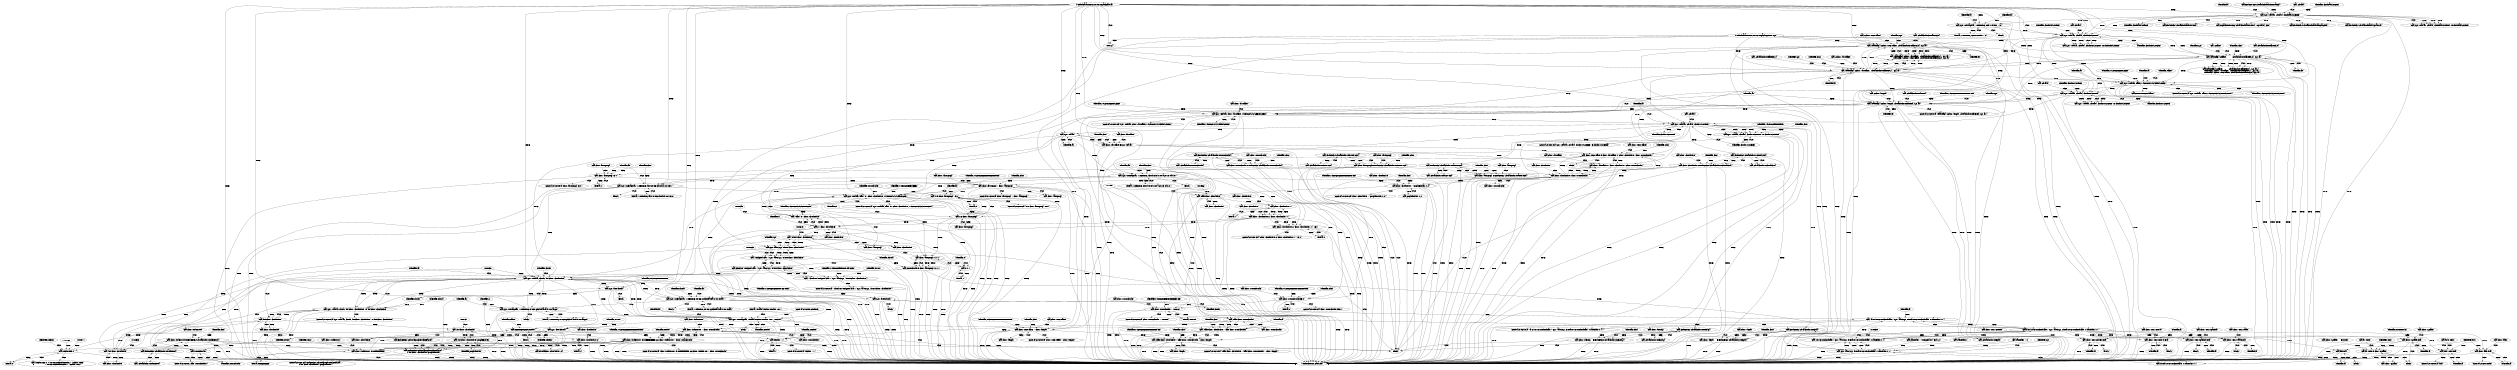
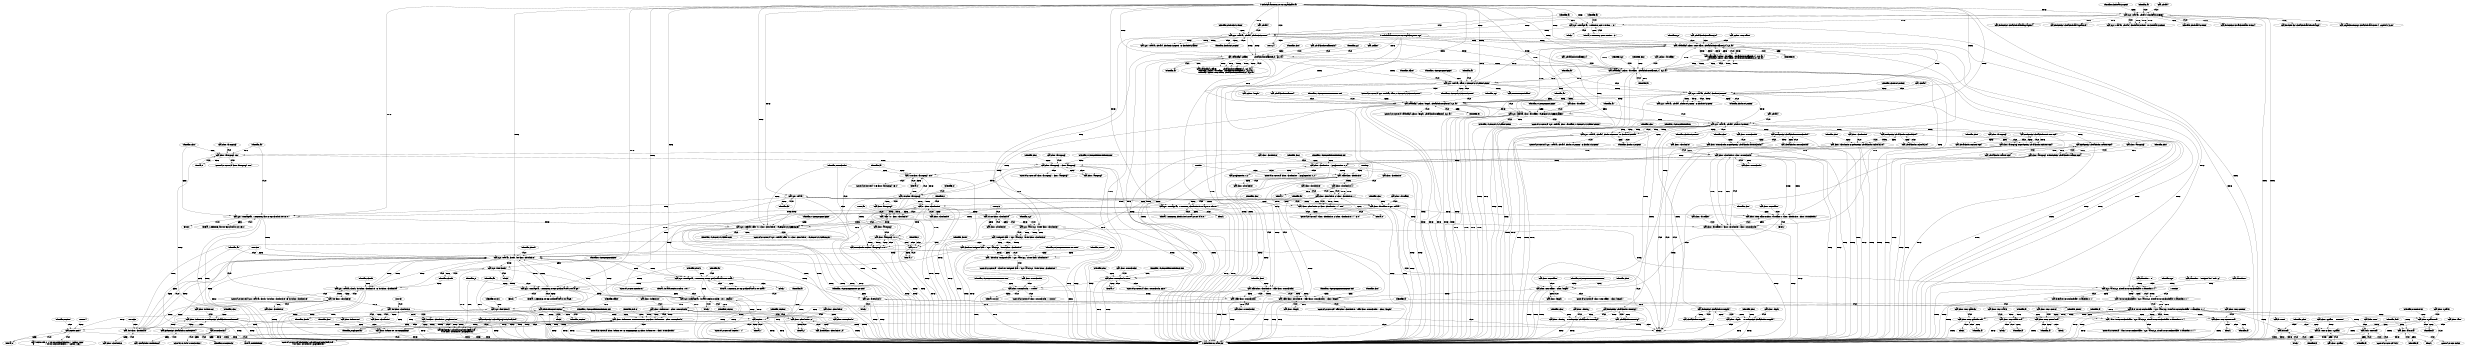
edge "(Call,EndGetM32(&buf[chmhead_Timestamp]))" -> "(Call,sys->read(fh, &buf[0], chmhead_SIZEOF))": reversed
edge "(Call,sys->read(fh, &buf[0], chmhs1_SIZEOF))" -> "(Call,sys->tell(fh))": removed, label "DDG:"
node "1000669": removed
node "1000868": removed
edge "(Call,link->next = fi)" -> "(ControlStructure,if (link))": label "CFG: " -> "AST: "
node "(ControlStructure,while (num_chunks--))": label "(ControlStructure,while (num_chunks--))" -> "(ChunkSize,while (num_chunks--))"
